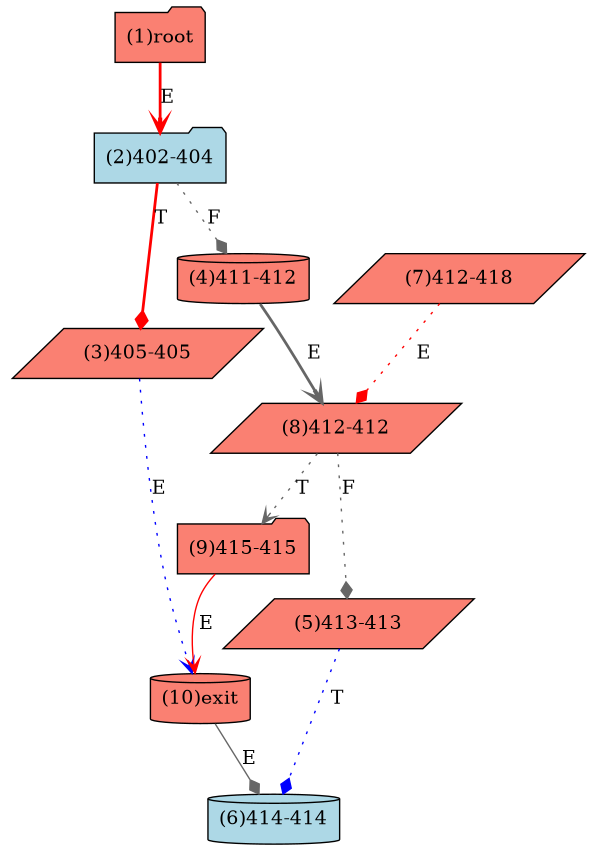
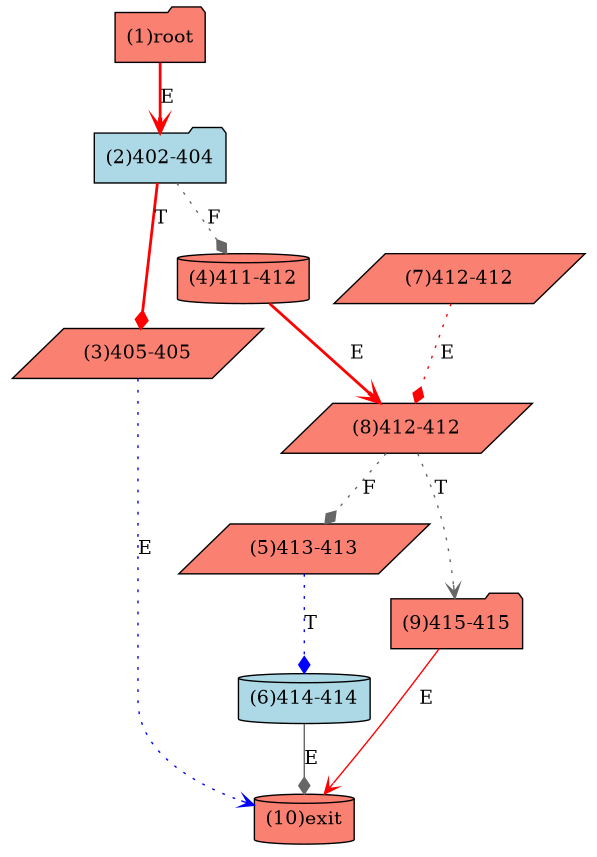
node "(7)412-418": label "(7)412-418" -> "(7)412-412"
edge "(4)411-412" -> "(8)412-412": color gray40 -> red
edge "(10)exit" -> "(6)414-414": reversed
